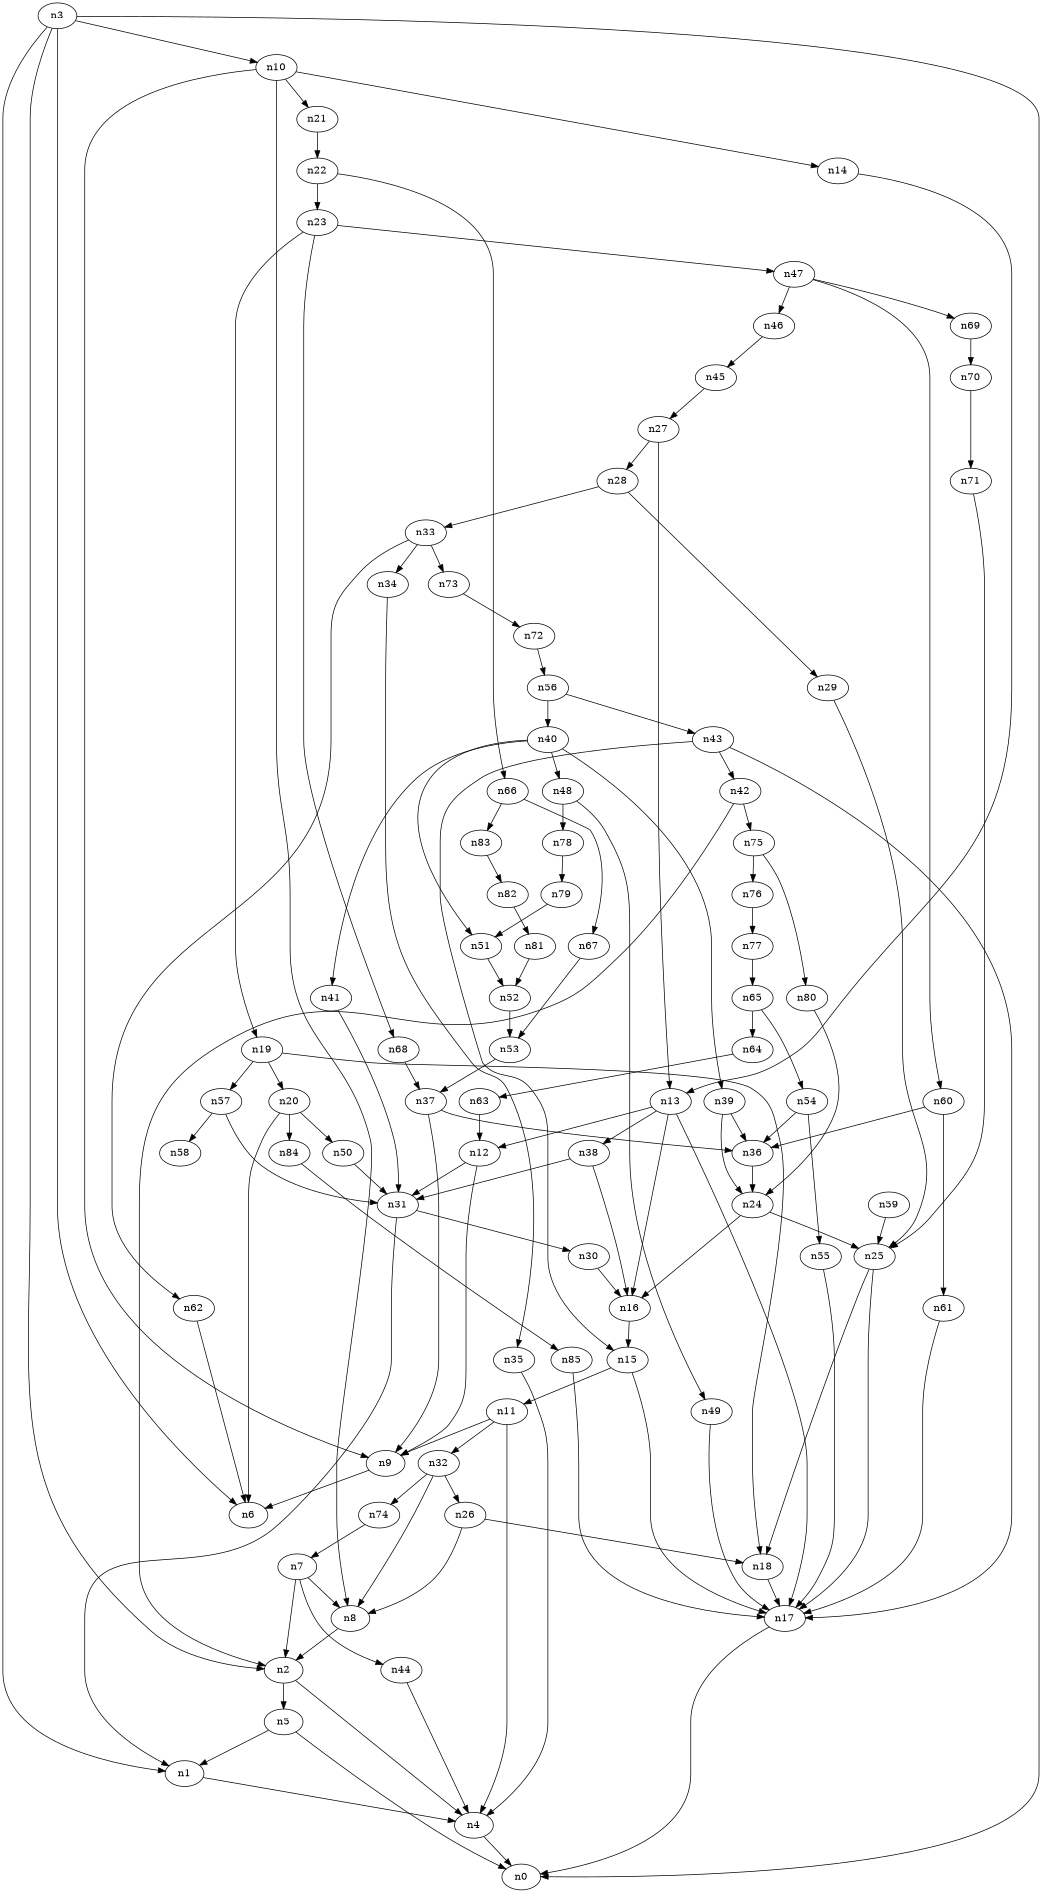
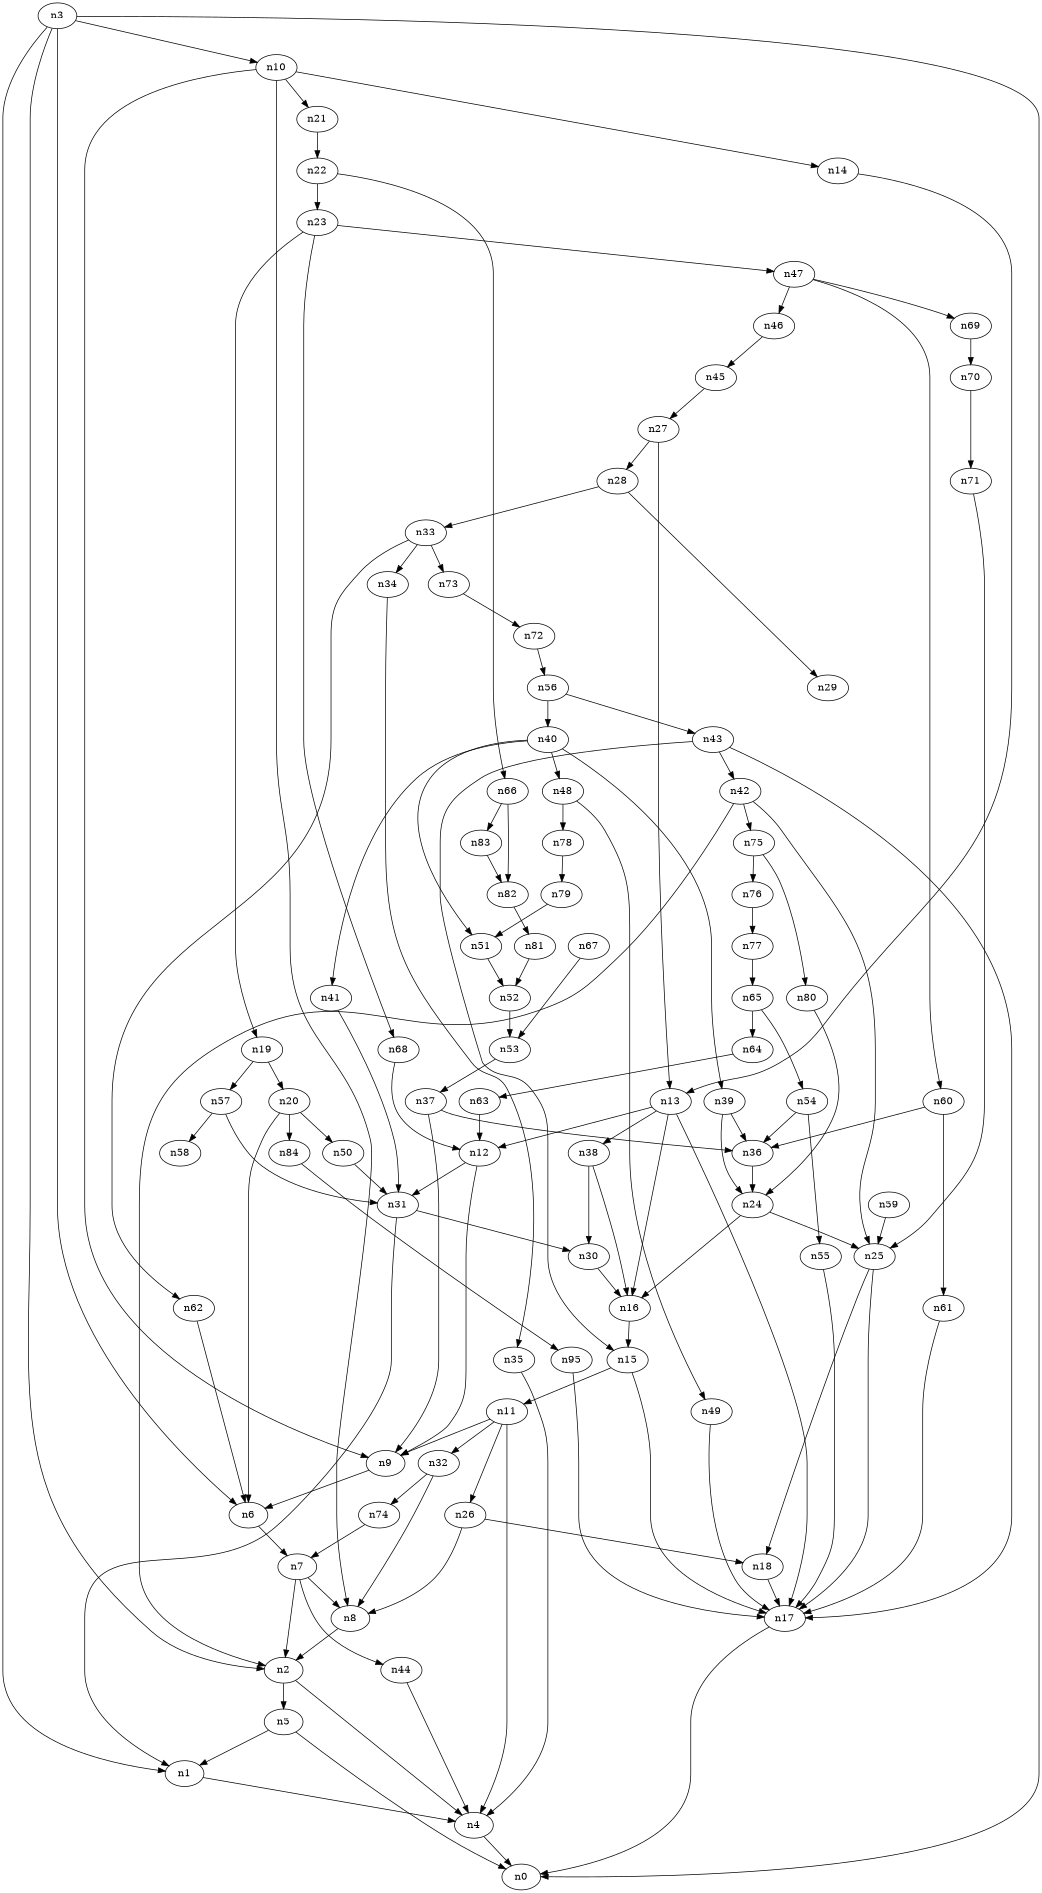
edge "n66" -> "n67": now "n66" -> "n82"
edge "n29" -> "n25": now "n42" -> "n25"
edge "n68" -> "n37": now "n68" -> "n12"
edge "n19" -> "n18": removed
edge "n38" -> "n31": now "n38" -> "n30"
node "n85": label "n85" -> "n95"
edge "n32" -> "n26": now "n11" -> "n26"
edge "n6" -> "n7": added
